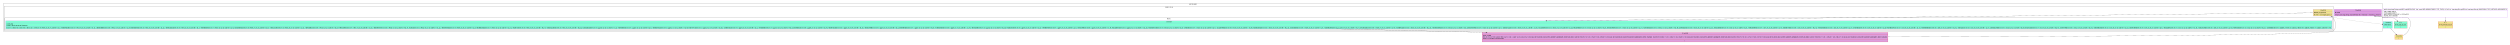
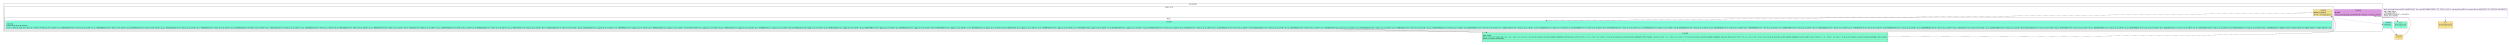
node "2: 0x0012": fillcolor plum -> aquamarine
